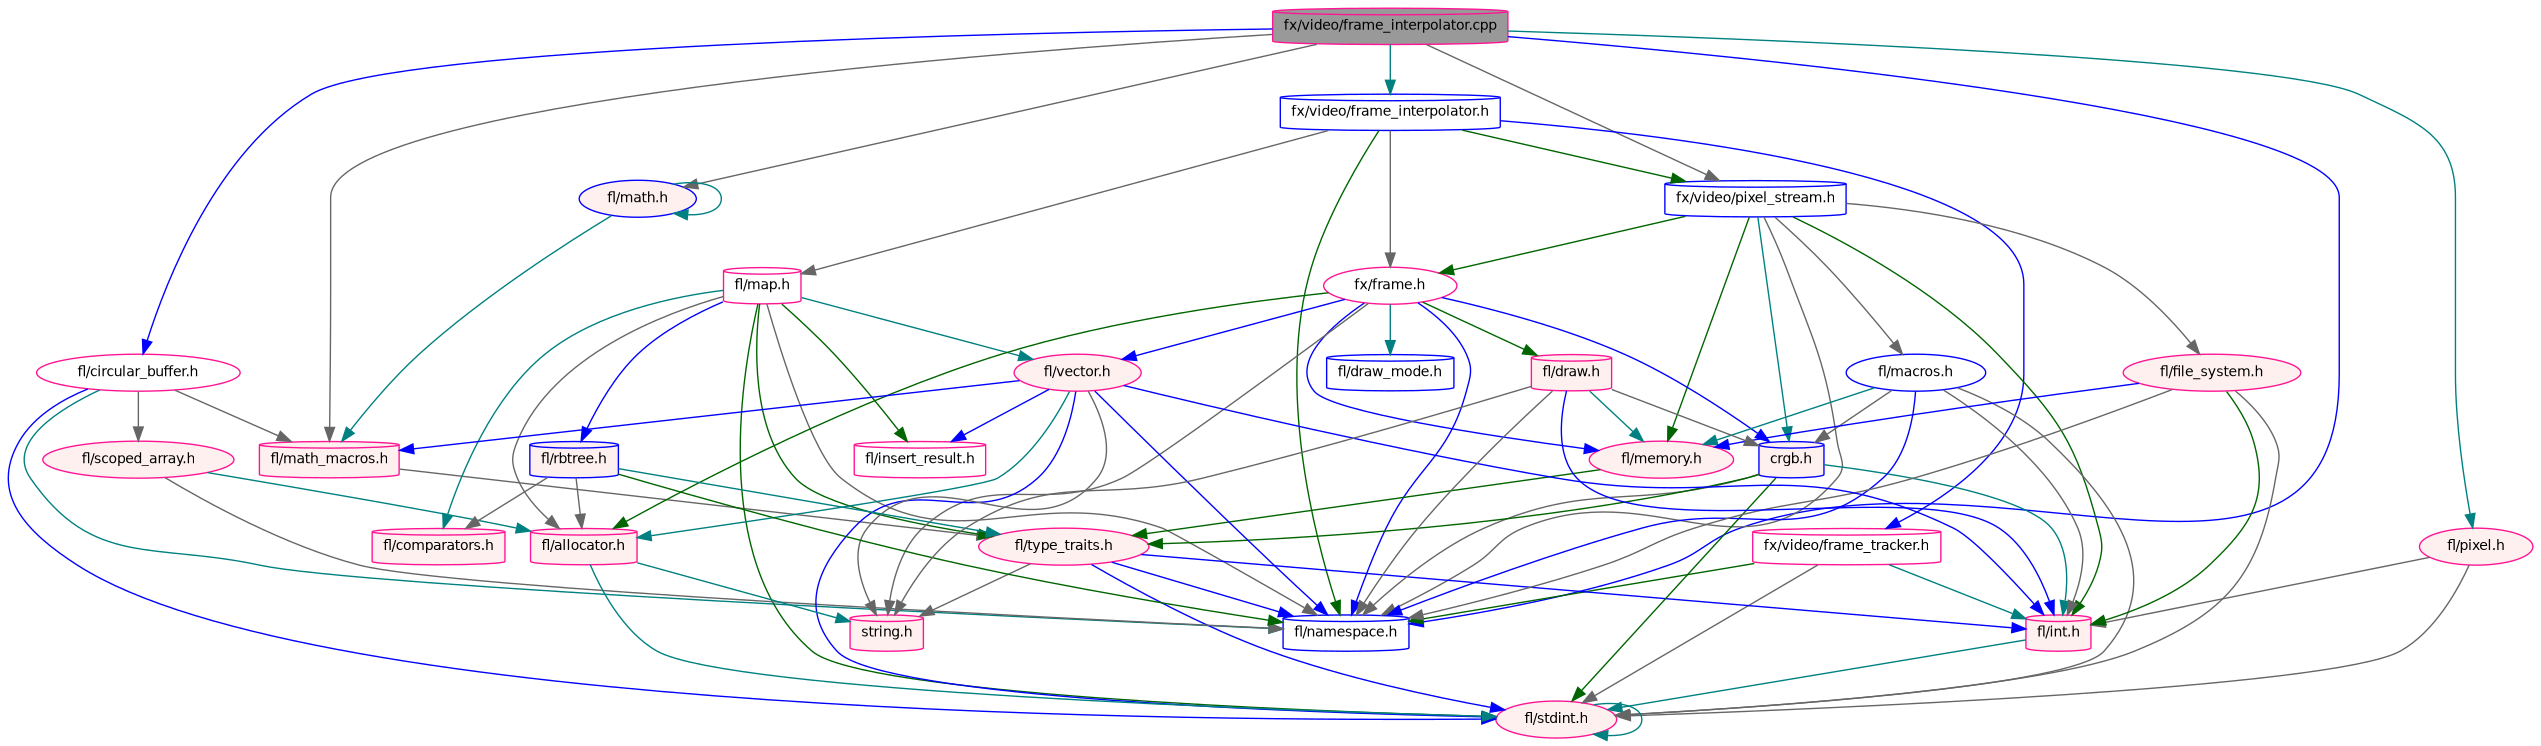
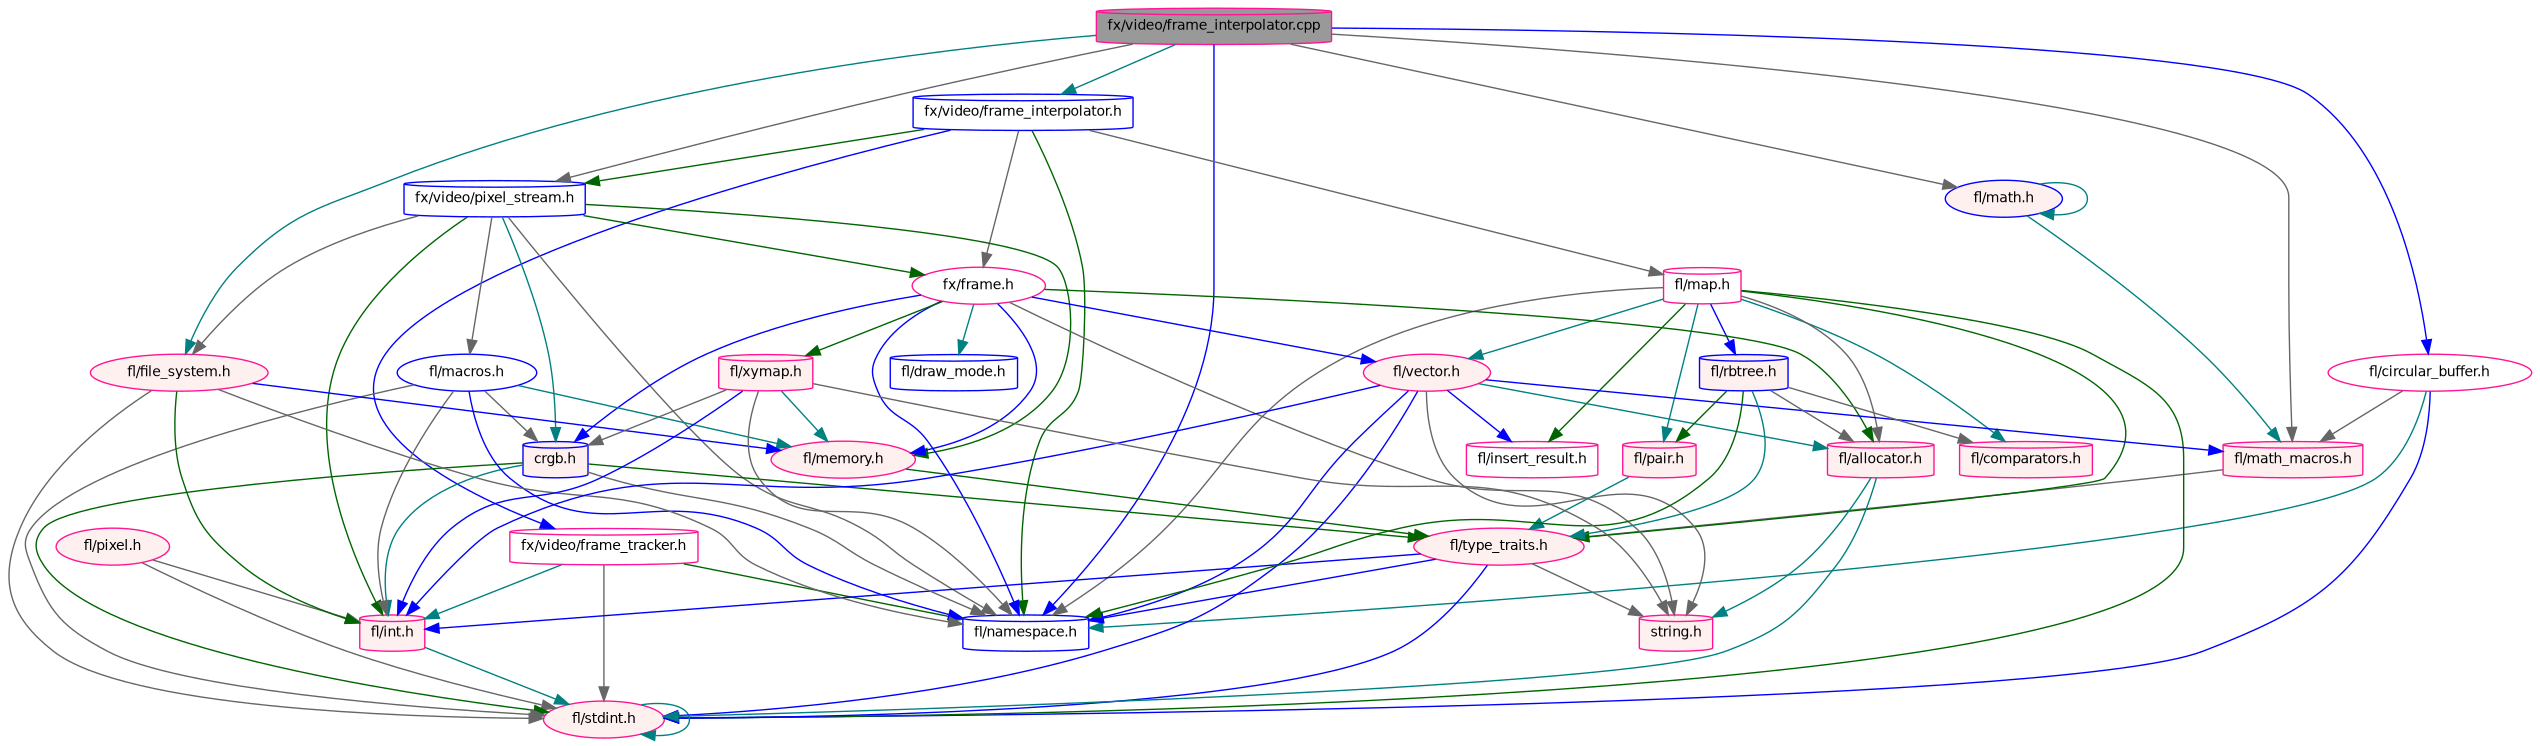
edge "fx/video/frame_interpolator.cpp" -> "fl/pixel.h": now "fx/video/frame_interpolator.cpp" -> "fl/file_system.h"
node "fl/draw.h": label "fl/draw.h" -> "fl/xymap.h"
node "fl/scoped_array.h": removed
node "fl/pair.h": added
